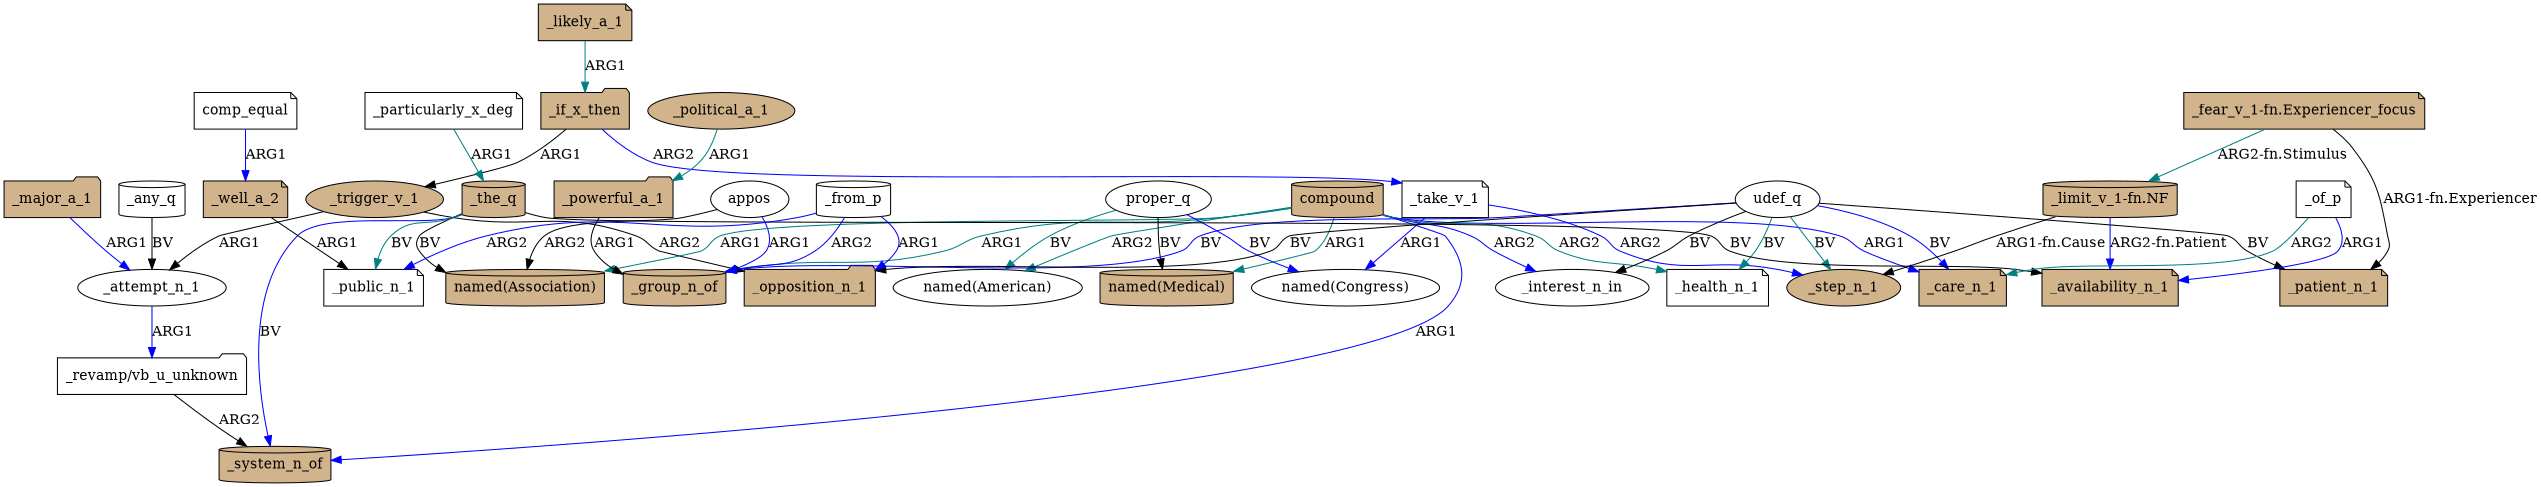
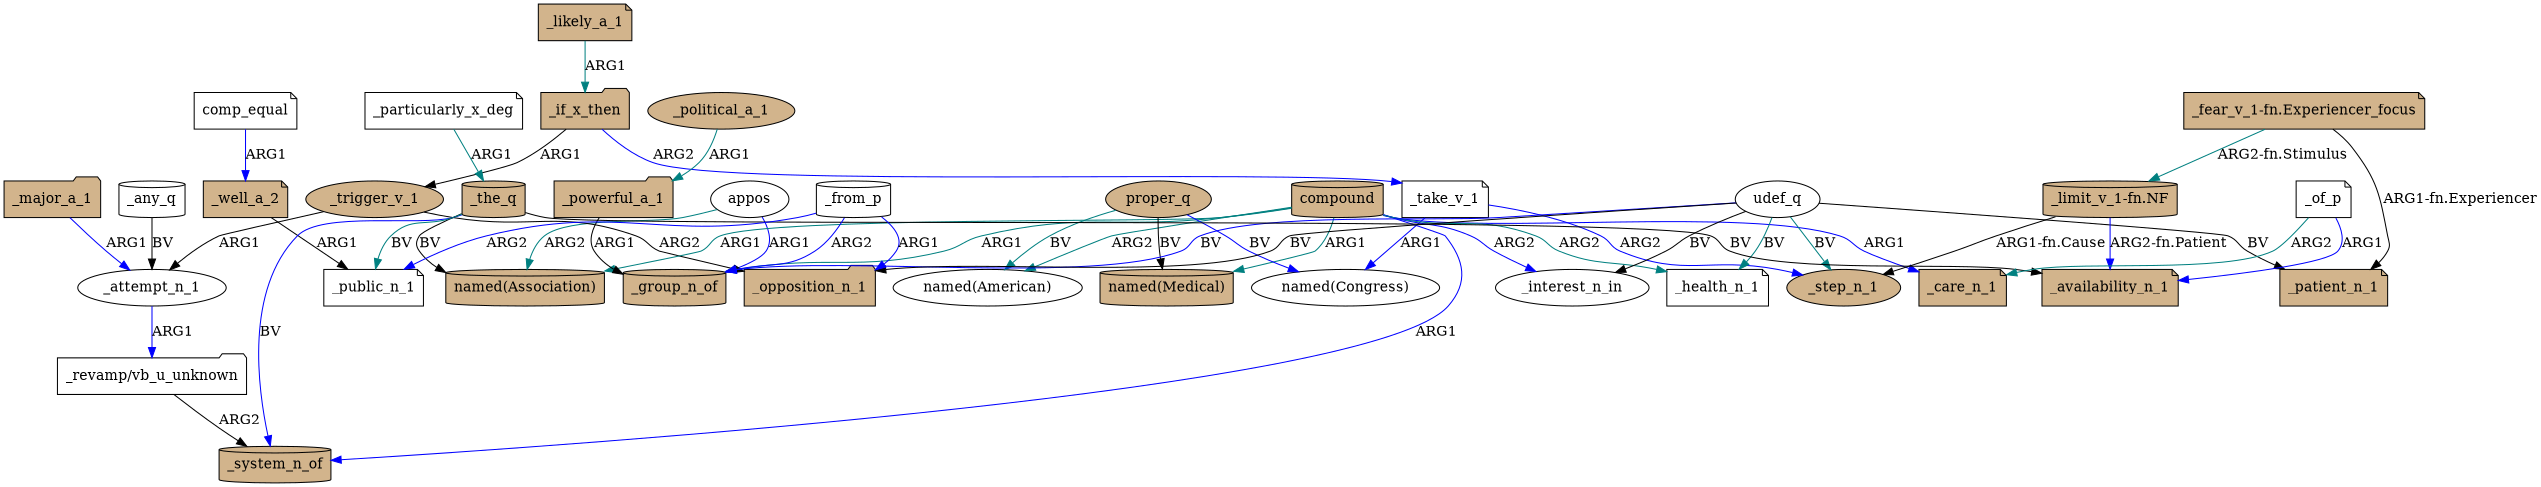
node "proper_q": fillcolor white -> tan
edge "appos" -> "named(Association)": color black -> teal
edge "udef_q" -> "_care_n_1": removed, label "BV"
